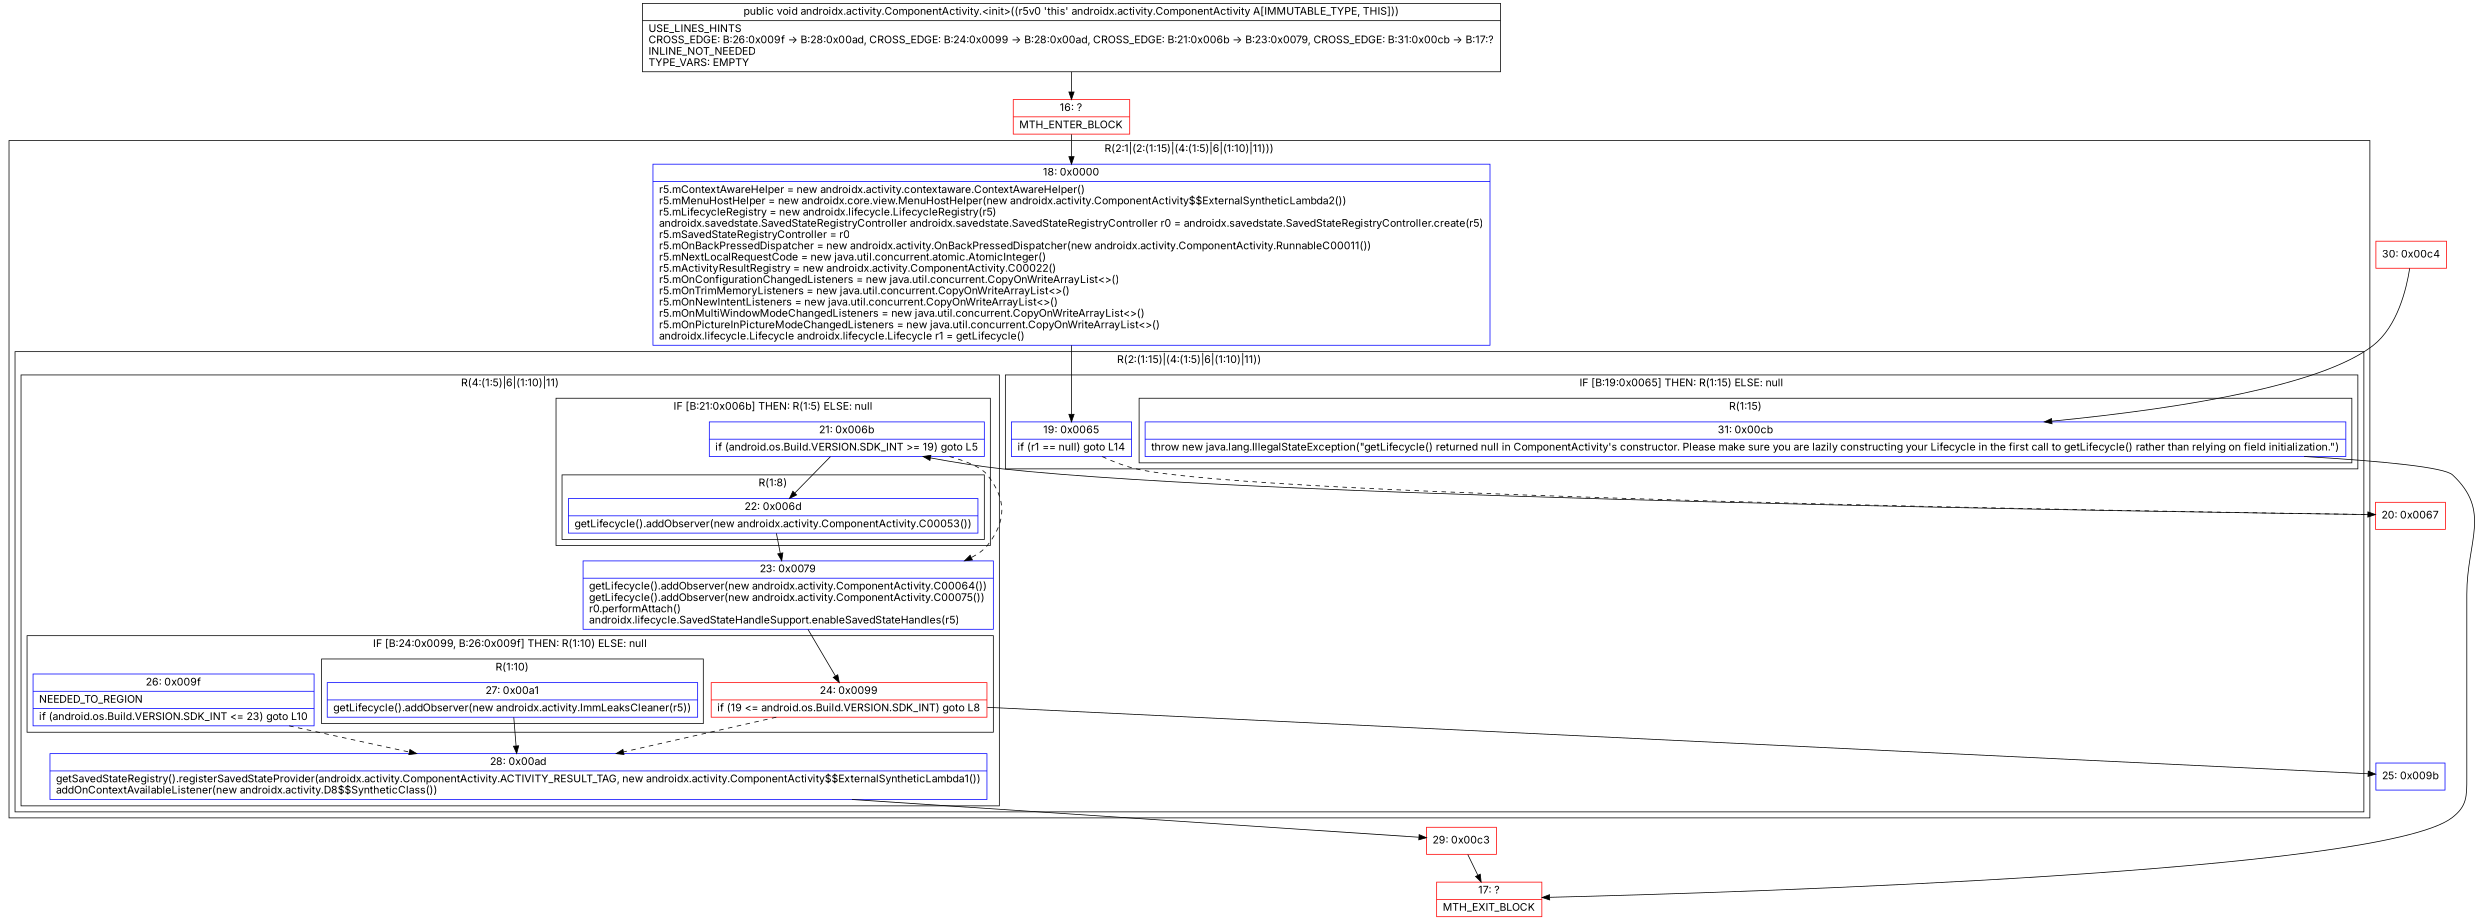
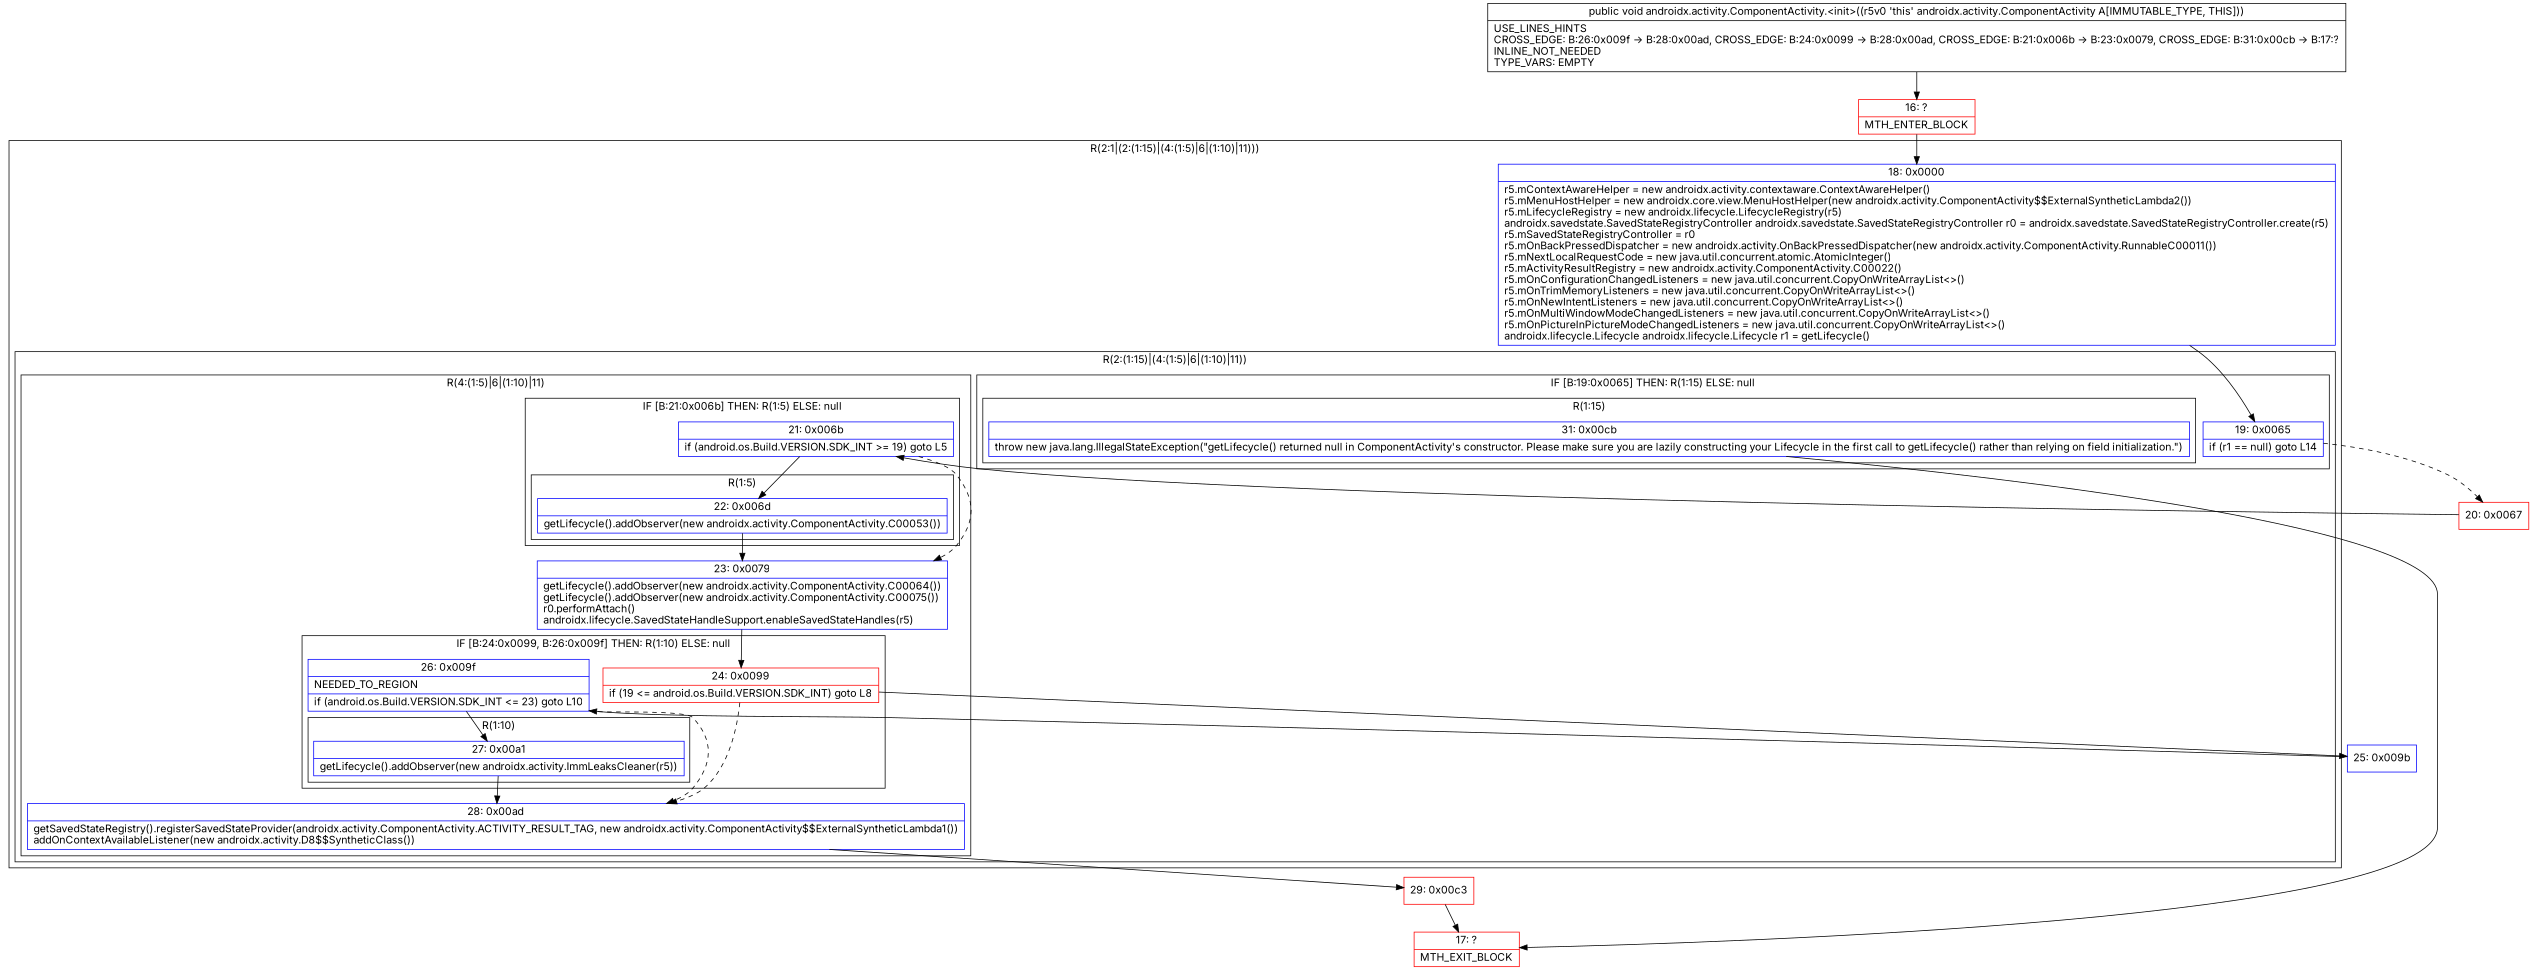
node "30: 0x00c4": removed
cluster "R(1:8)": label "R(1:8)" -> "R(1:5)"
edge "26: 0x009f" -> "27: 0x00a1": added
edge "25: 0x009b" -> "26: 0x009f": added
